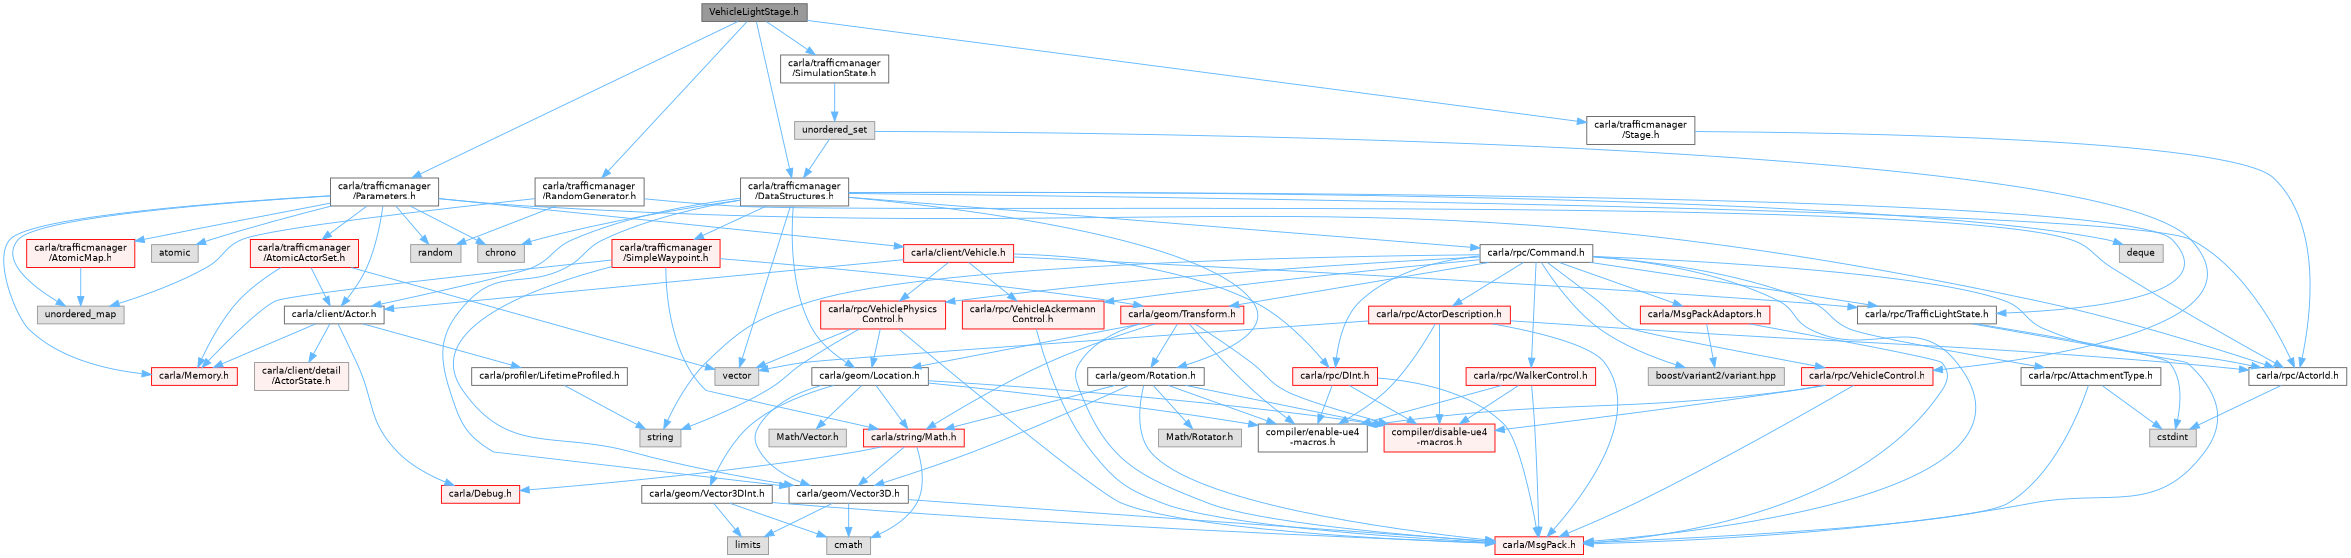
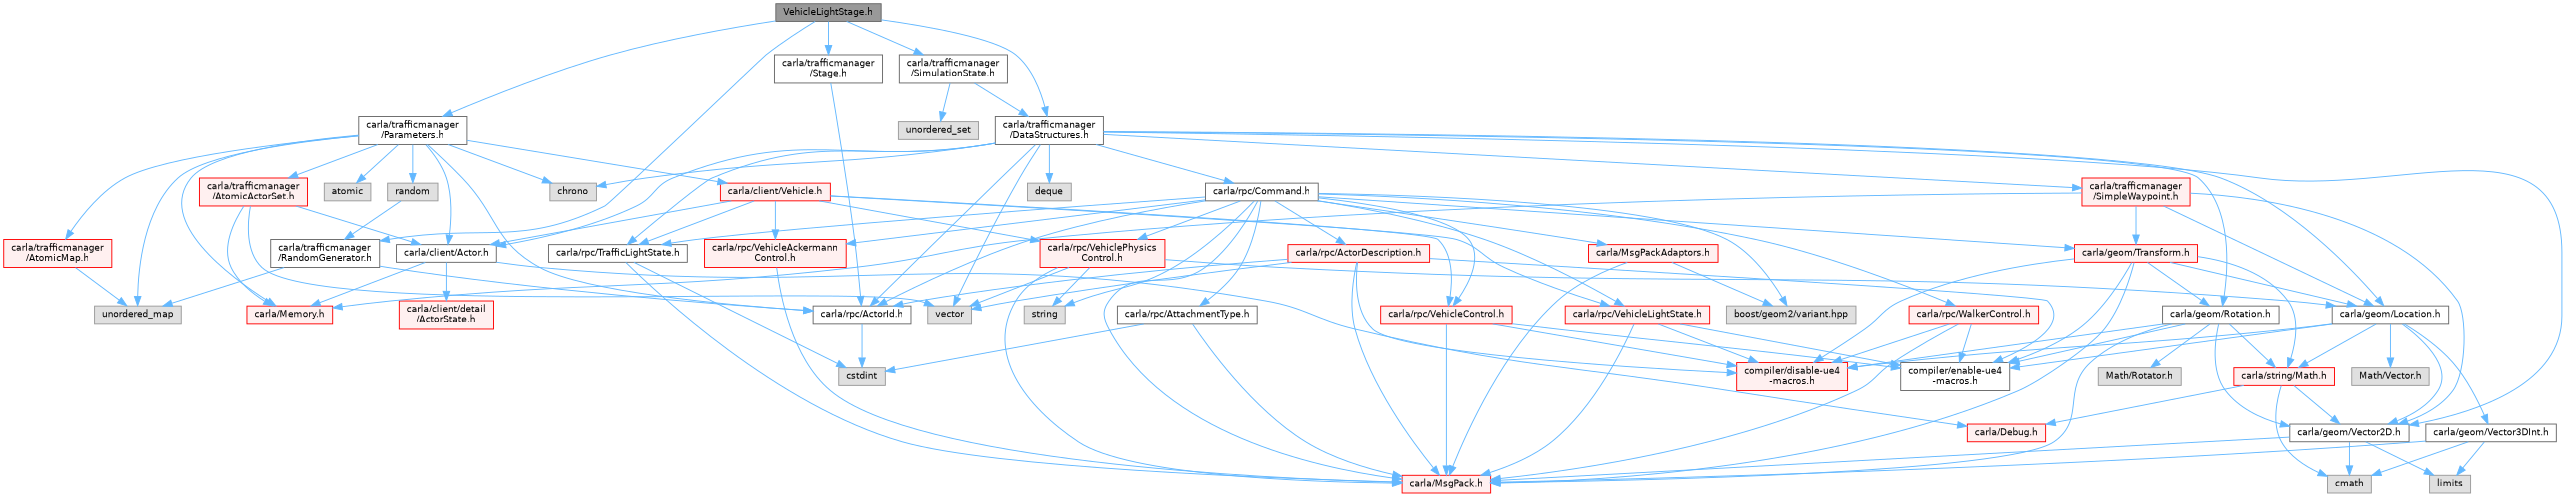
edge "unordered_set" -> "carla/trafficmanager /DataStructures.h": now "carla/trafficmanager /SimulationState.h" -> "carla/trafficmanager /DataStructures.h"
edge "unordered_set" -> "carla/rpc/VehicleControl.h": now "carla/client/Vehicle.h" -> "carla/rpc/VehicleControl.h"
edge "carla/trafficmanager /RandomGenerator.h" -> "random": reversed
node "carla/client/detail /ActorState.h": color grey60 -> red
node "carla/profiler/LifetimeProfiled.h": removed
node "carla/rpc/DInt.h": label "carla/rpc/DInt.h" -> "carla/rpc/VehicleLightState.h"
node "boost/variant2/variant.hpp": label "boost/variant2/variant.hpp" -> "boost/geom2/variant.hpp"
edge "carla/trafficmanager /SimpleWaypoint.h" -> "carla/string/Math.h": now "carla/trafficmanager /SimpleWaypoint.h" -> "carla/geom/Location.h"
node "carla/geom/Vector3D.h": label "carla/geom/Vector3D.h" -> "carla/geom/Vector2D.h"
